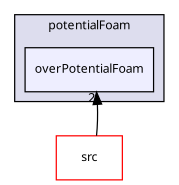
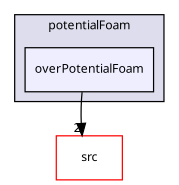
edge "src" -> "overPotentialFoam": reversed
